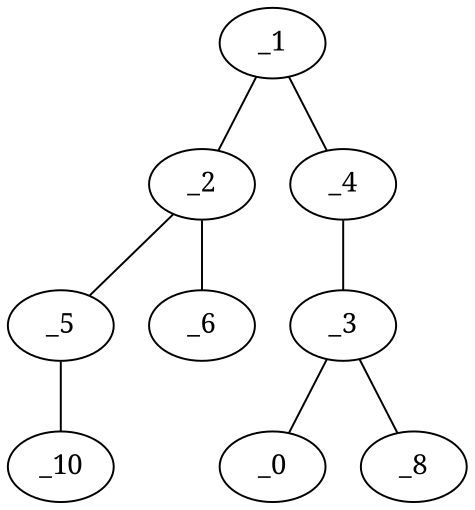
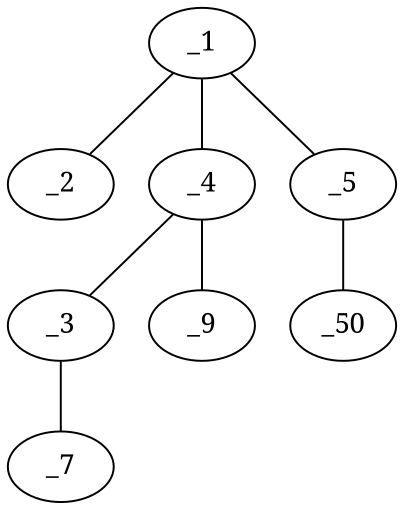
edge "_2" -- "_5": now "_1" -- "_5"
node "_6": removed
node "_9": added
node "_10": label "_10" -> "_50"
node "_0": label "_0" -> "_7"
node "_8": removed
